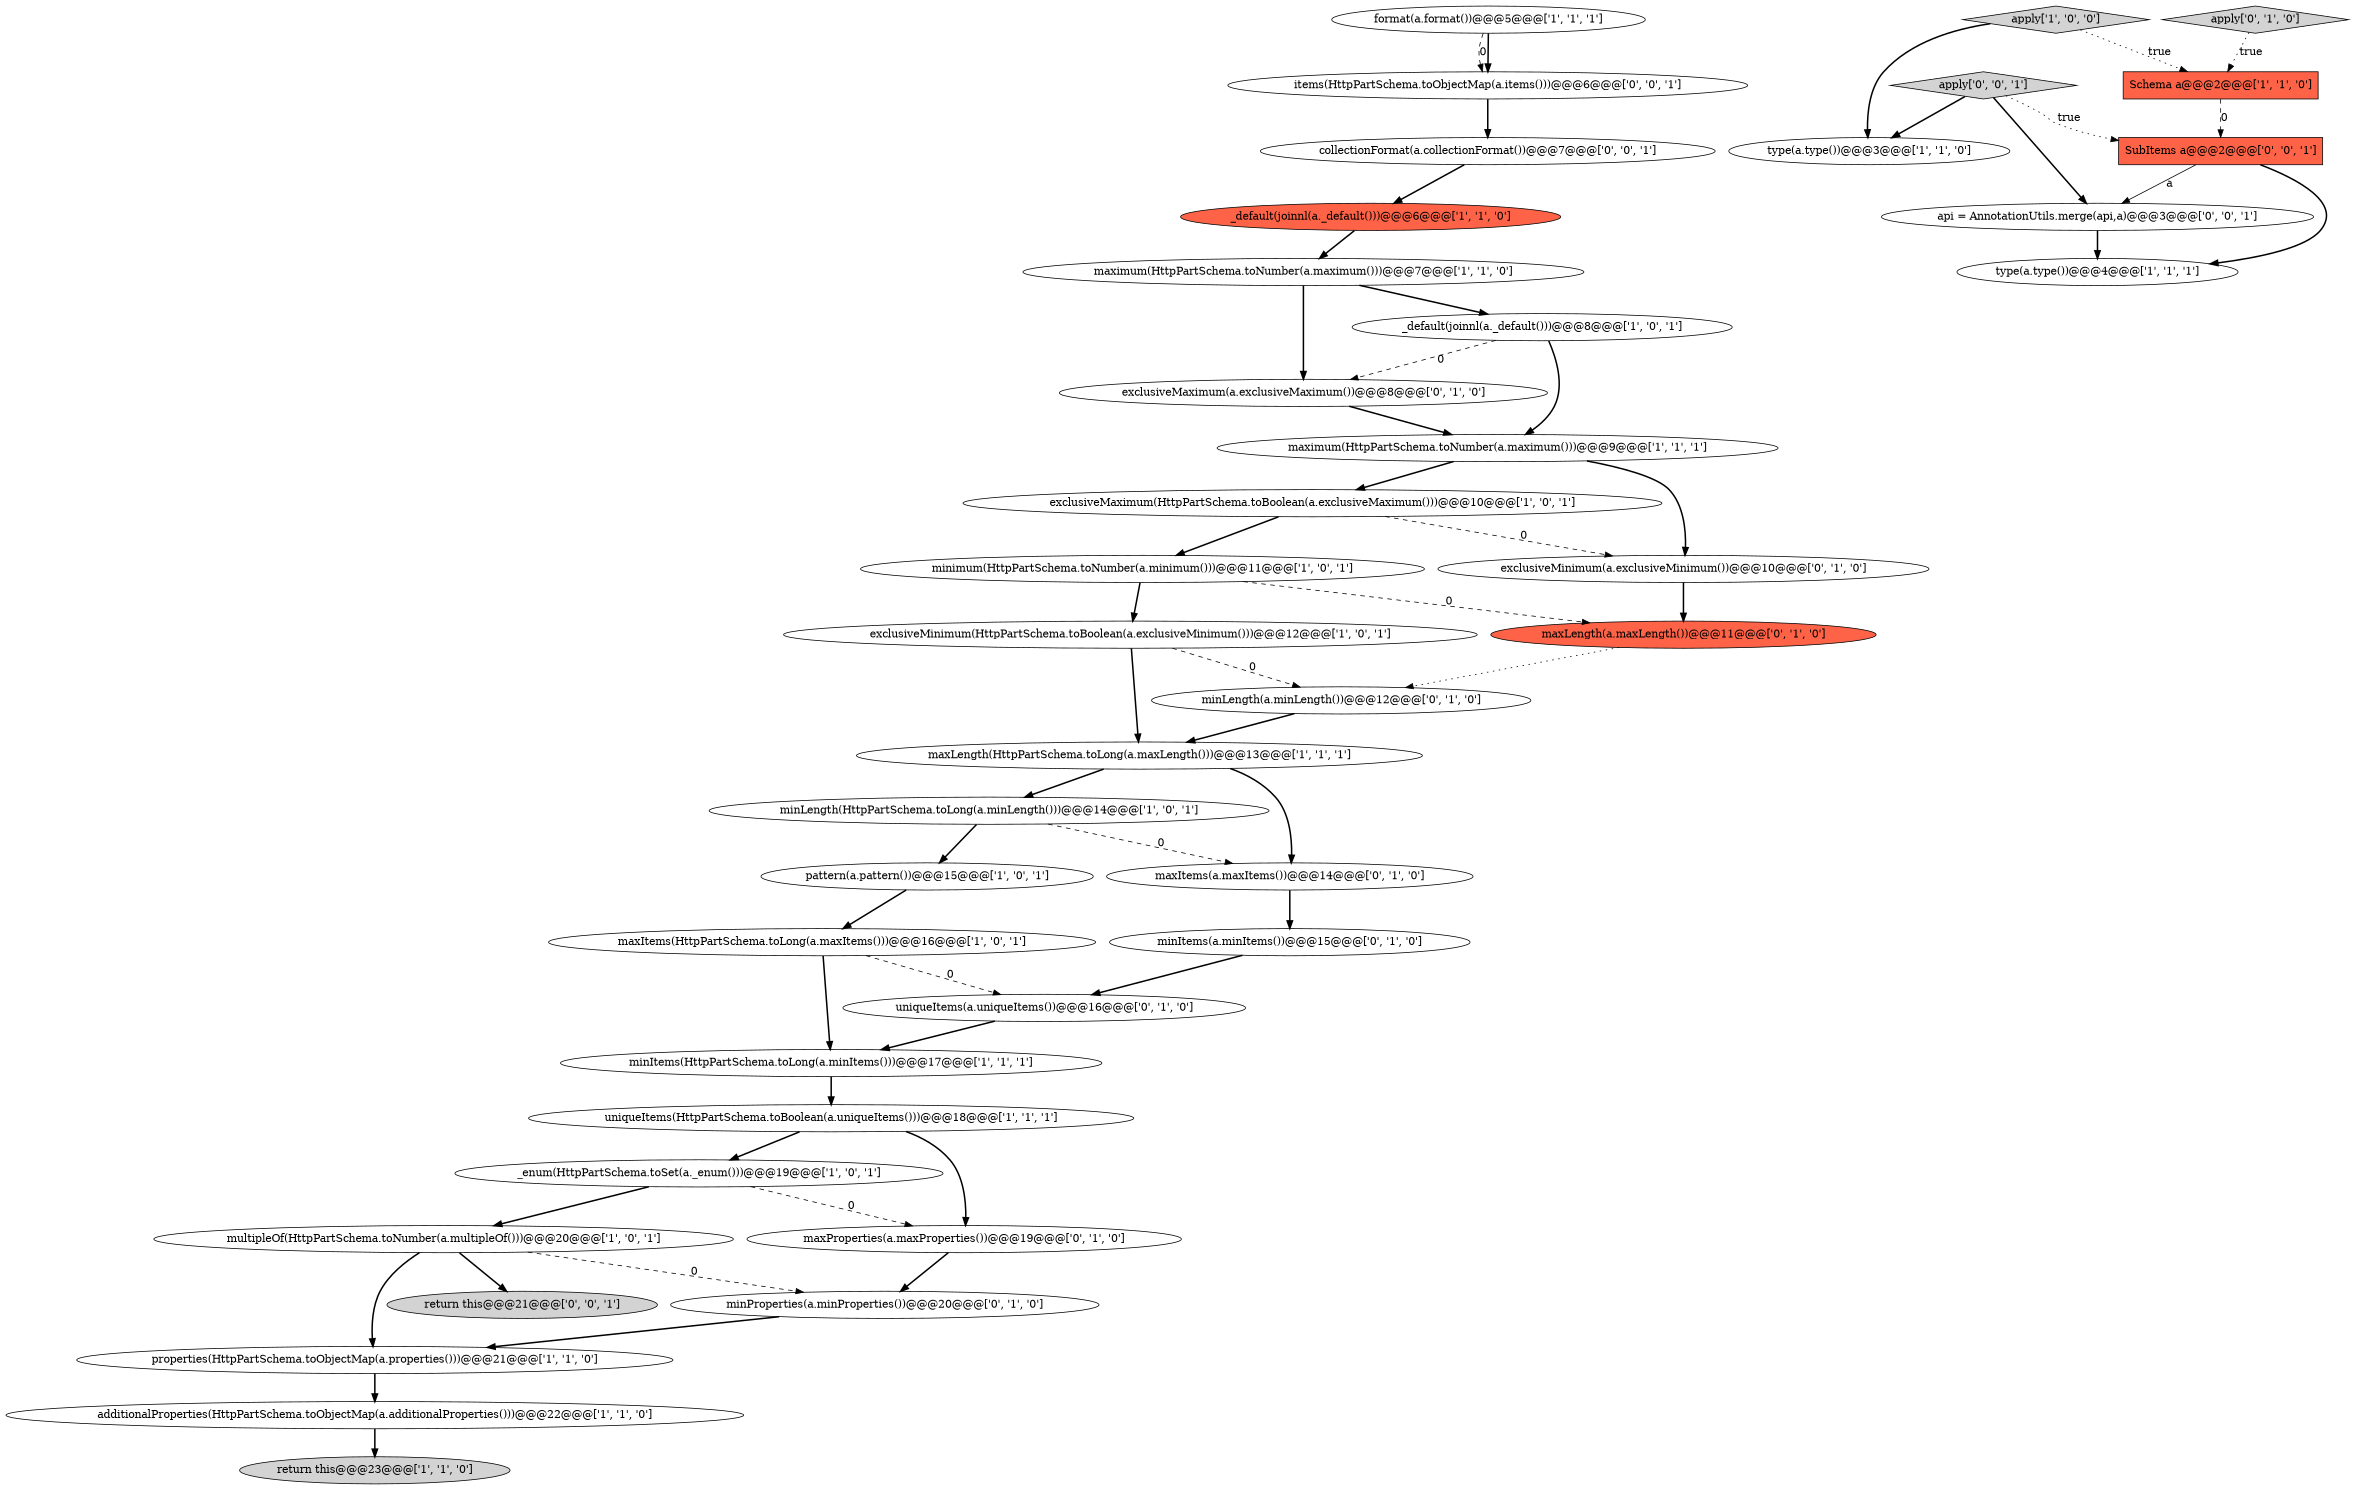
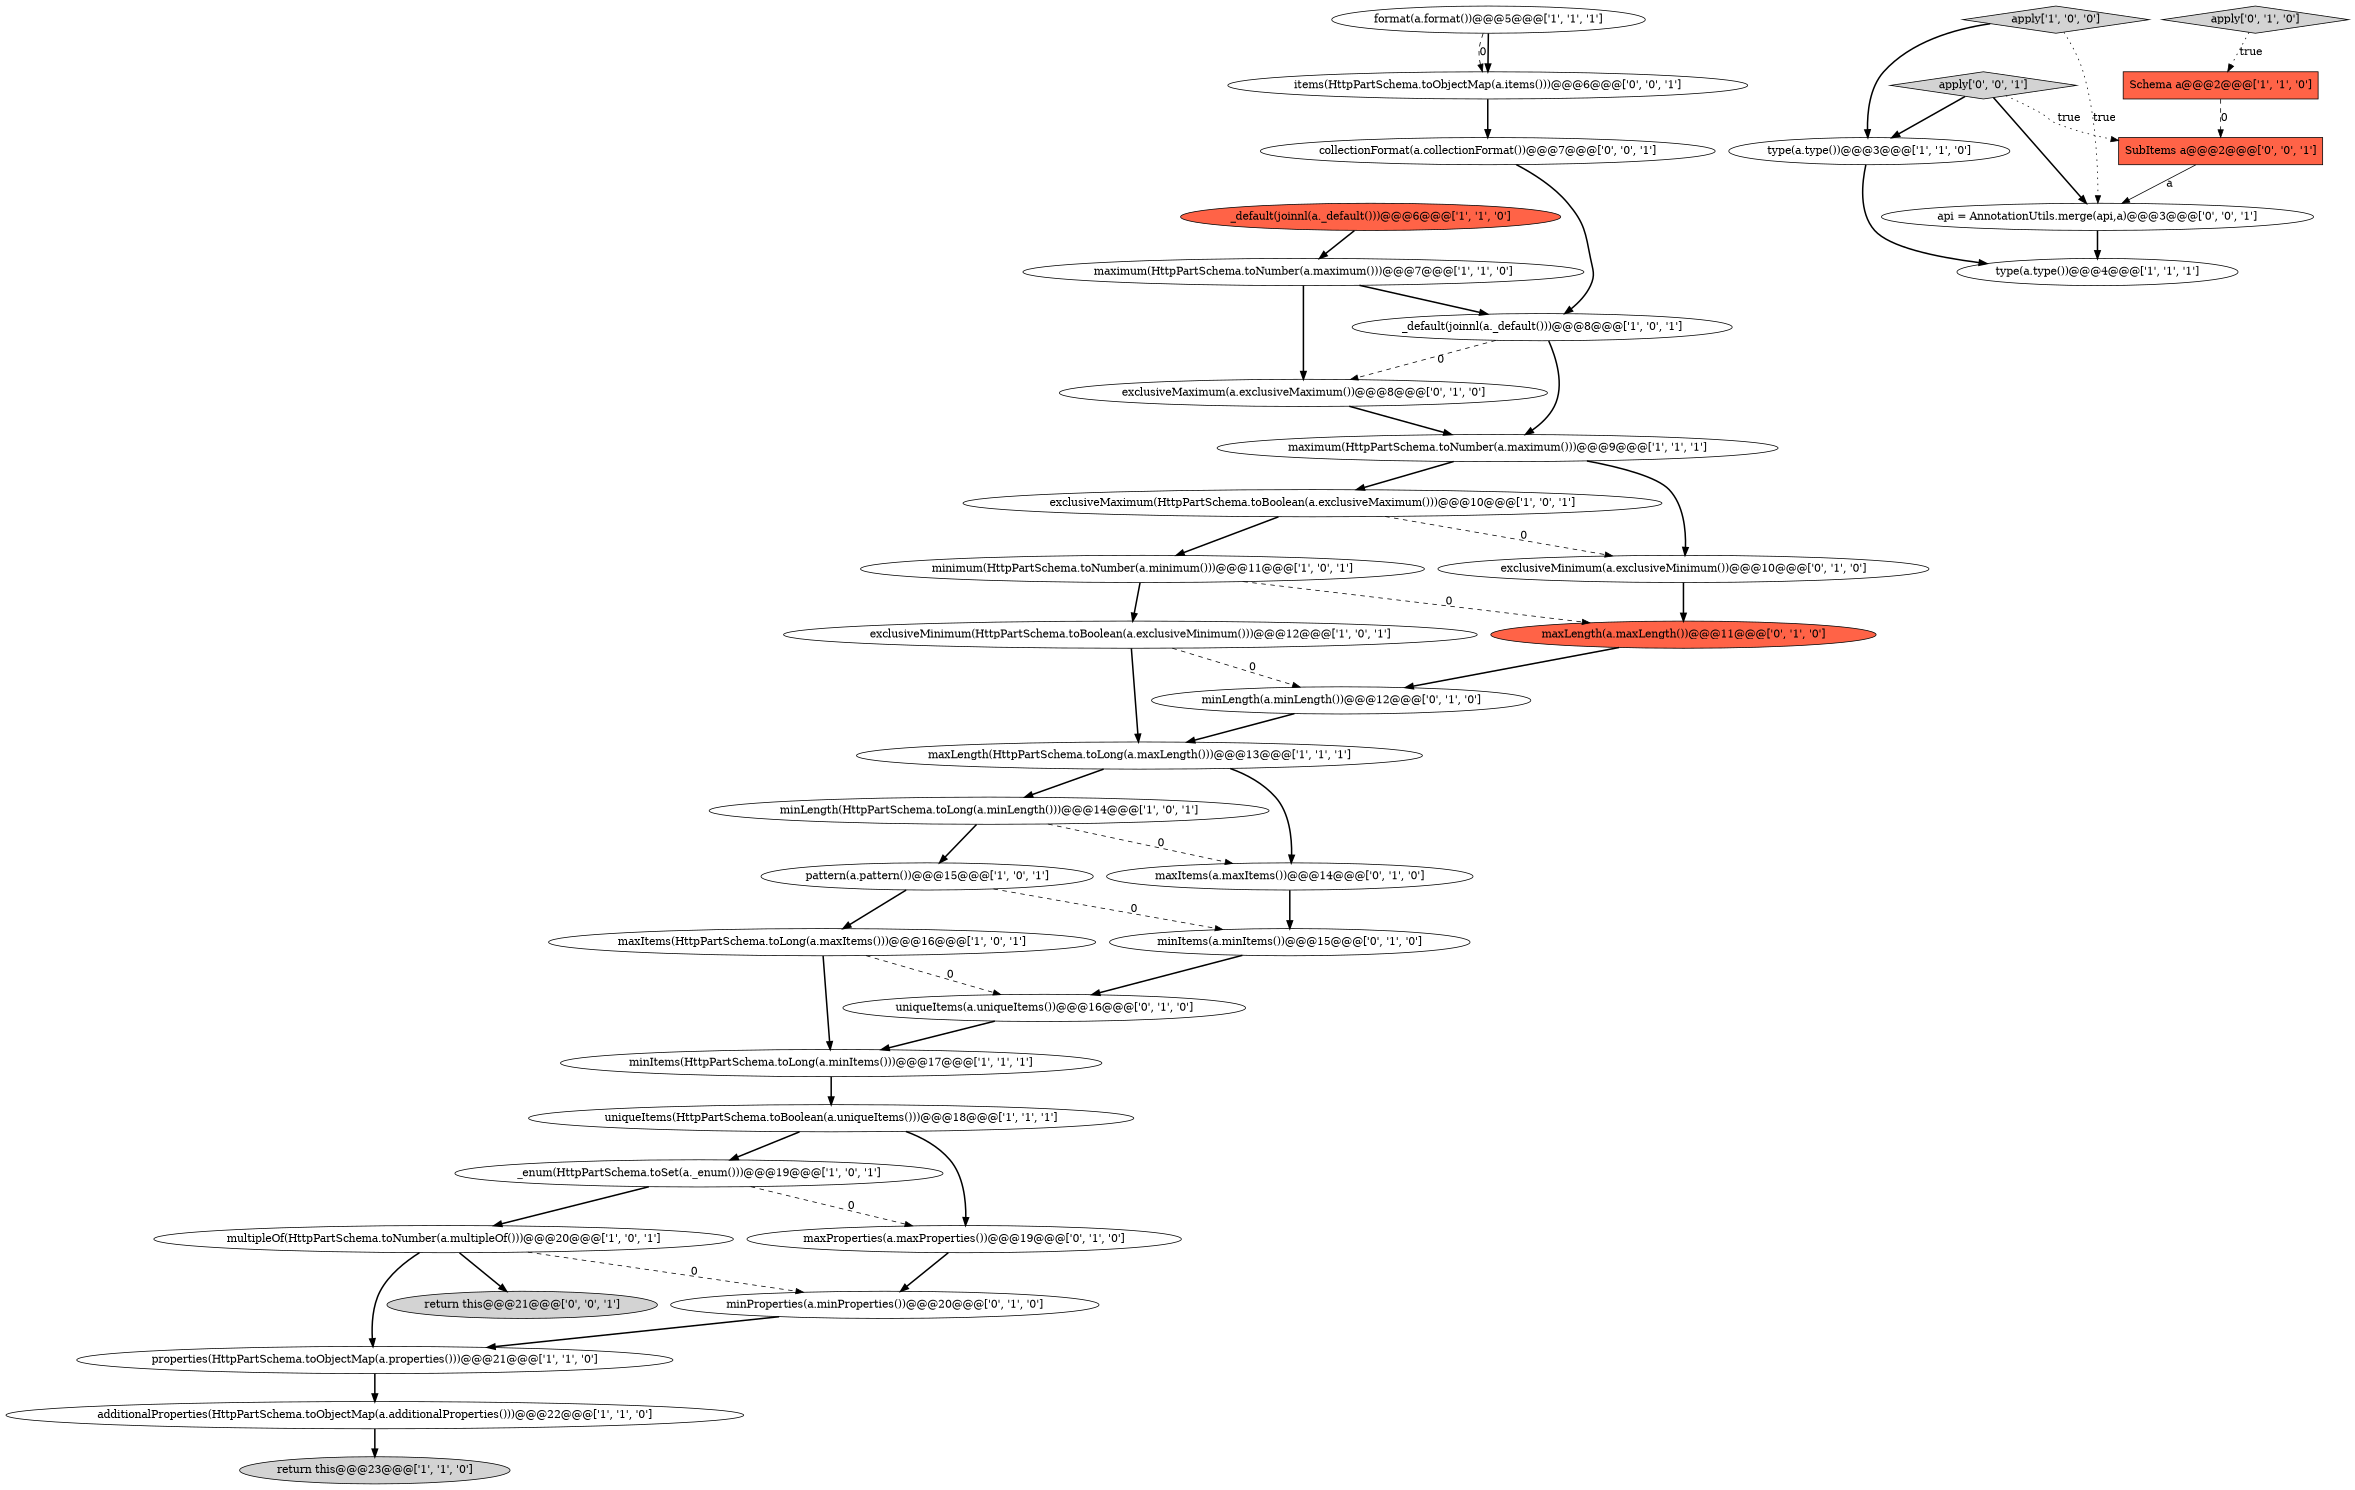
edge "apply['1', '0', '0']" -> "Schema a@@@2@@@['1', '1', '0']": now "apply['1', '0', '0']" -> "api = AnnotationUtils.merge(api,a)@@@3@@@['0', '0', '1']"
edge "collectionFormat(a.collectionFormat())@@@7@@@['0', '0', '1']" -> "_default(joinnl(a._default()))@@@6@@@['1', '1', '0']": now "collectionFormat(a.collectionFormat())@@@7@@@['0', '0', '1']" -> "_default(joinnl(a._default()))@@@8@@@['1', '0', '1']"
edge "SubItems a@@@2@@@['0', '0', '1']" -> "type(a.type())@@@4@@@['1', '1', '1']": now "type(a.type())@@@3@@@['1', '1', '0']" -> "type(a.type())@@@4@@@['1', '1', '1']"
edge "maxLength(a.maxLength())@@@11@@@['0', '1', '0']" -> "minLength(a.minLength())@@@12@@@['0', '1', '0']": style dotted -> bold
edge "pattern(a.pattern())@@@15@@@['1', '0', '1']" -> "minItems(a.minItems())@@@15@@@['0', '1', '0']": added, label "0"
